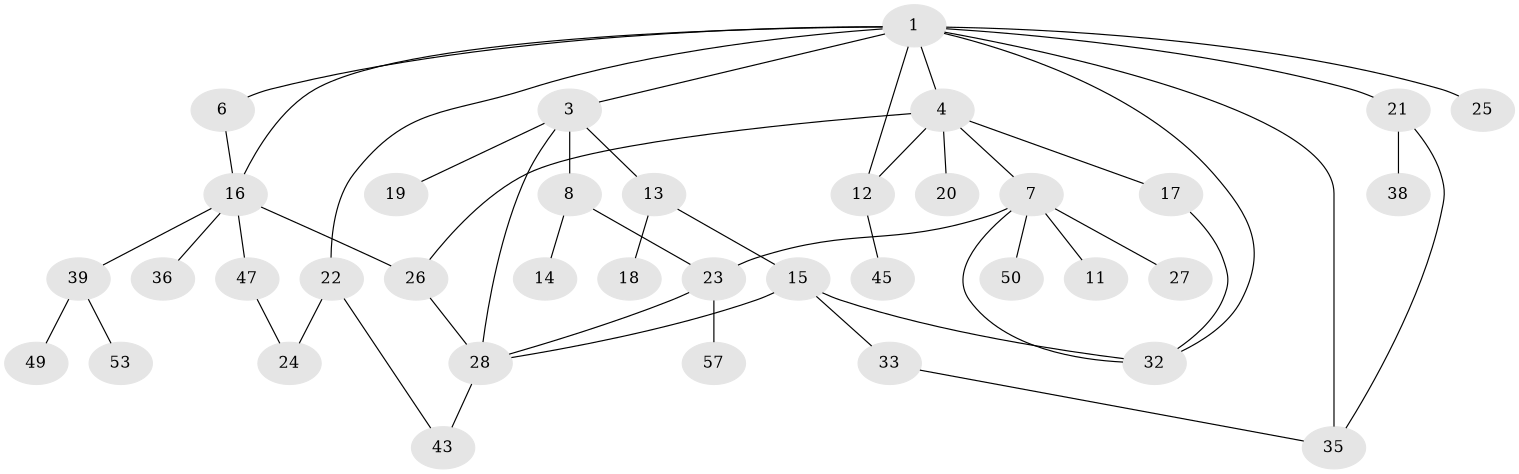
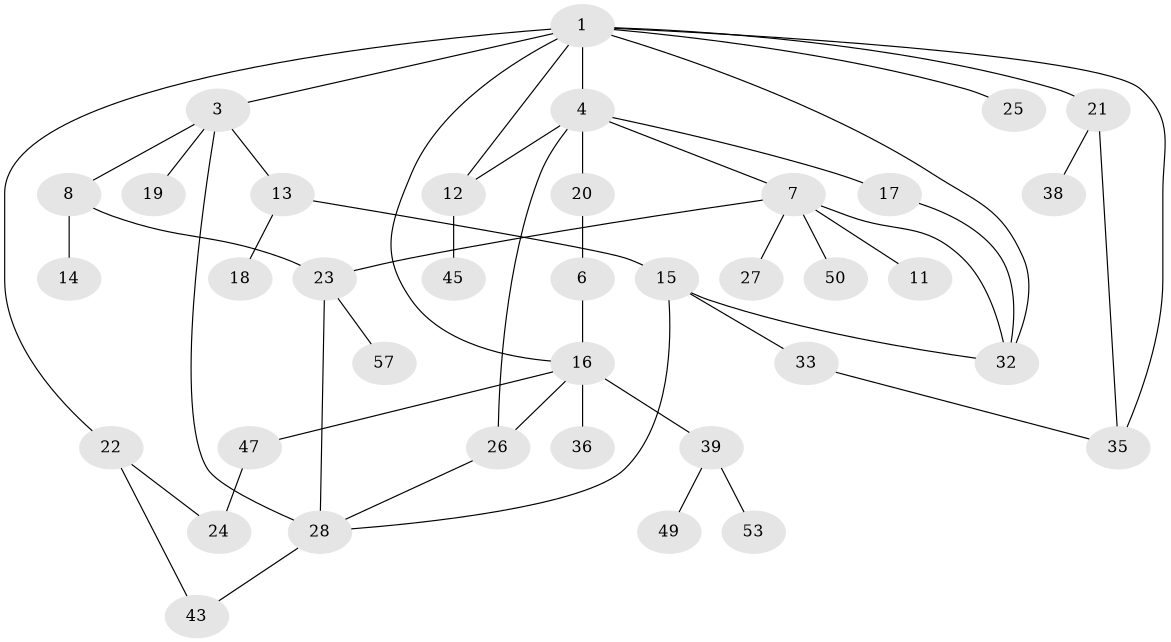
edge "1" -- "6": now "20" -- "6"
